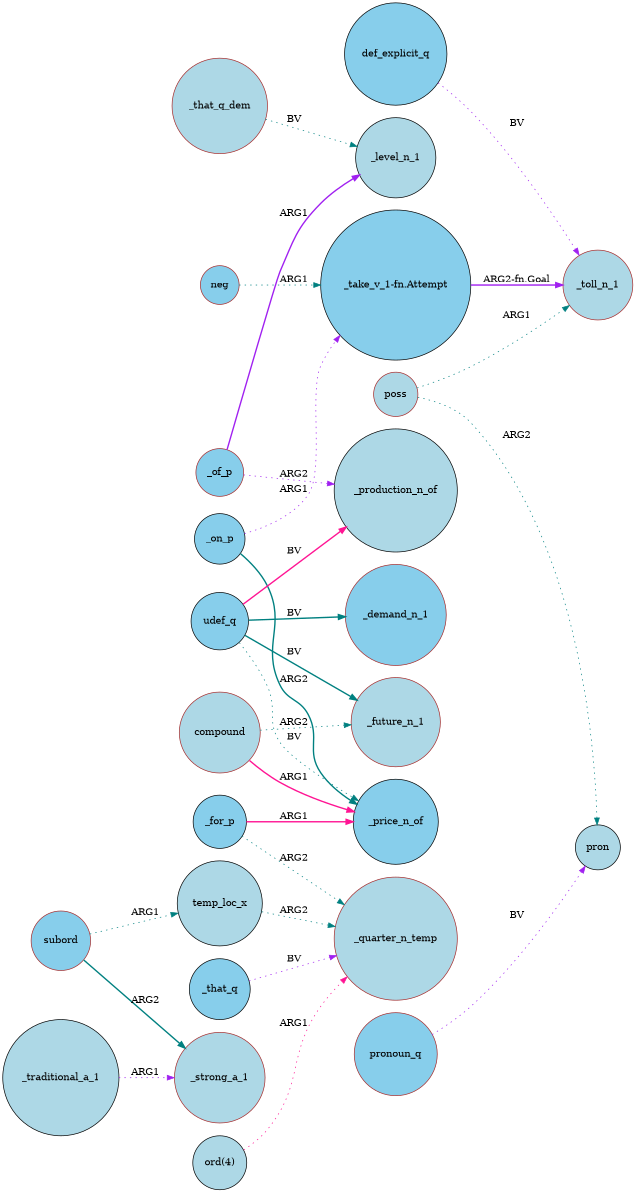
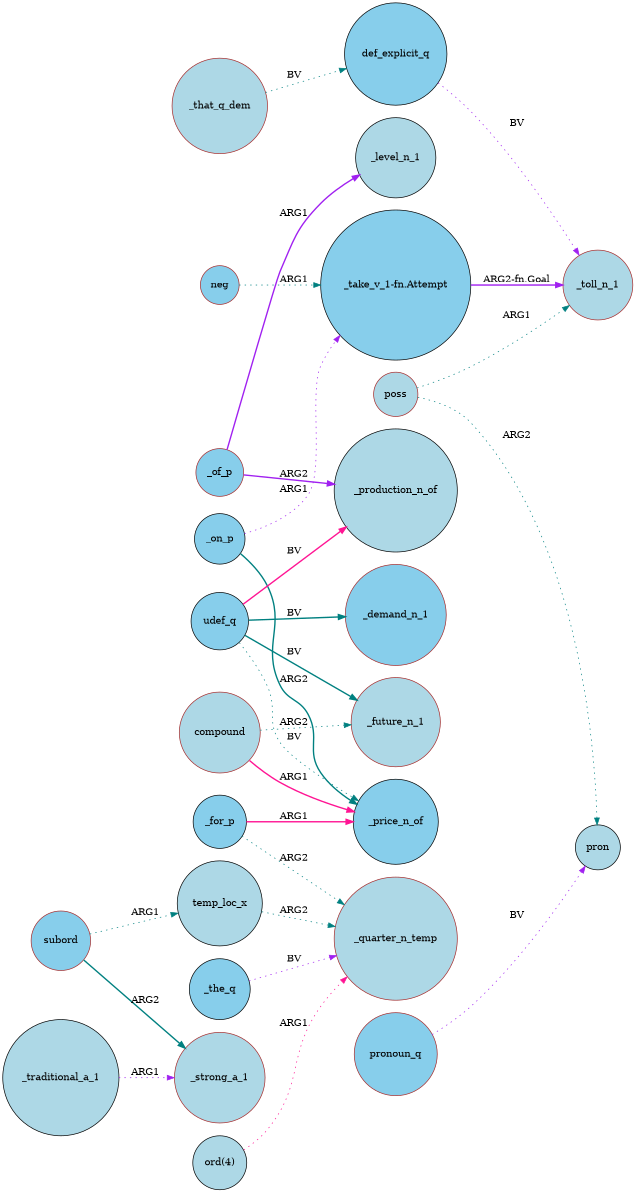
edge "_that_q_dem" -> "_level_n_1": now "_that_q_dem" -> "def_explicit_q"
edge "_of_p" -> "_production_n_of": style dotted -> bold
node "_that_q": label "_that_q" -> "_the_q"
